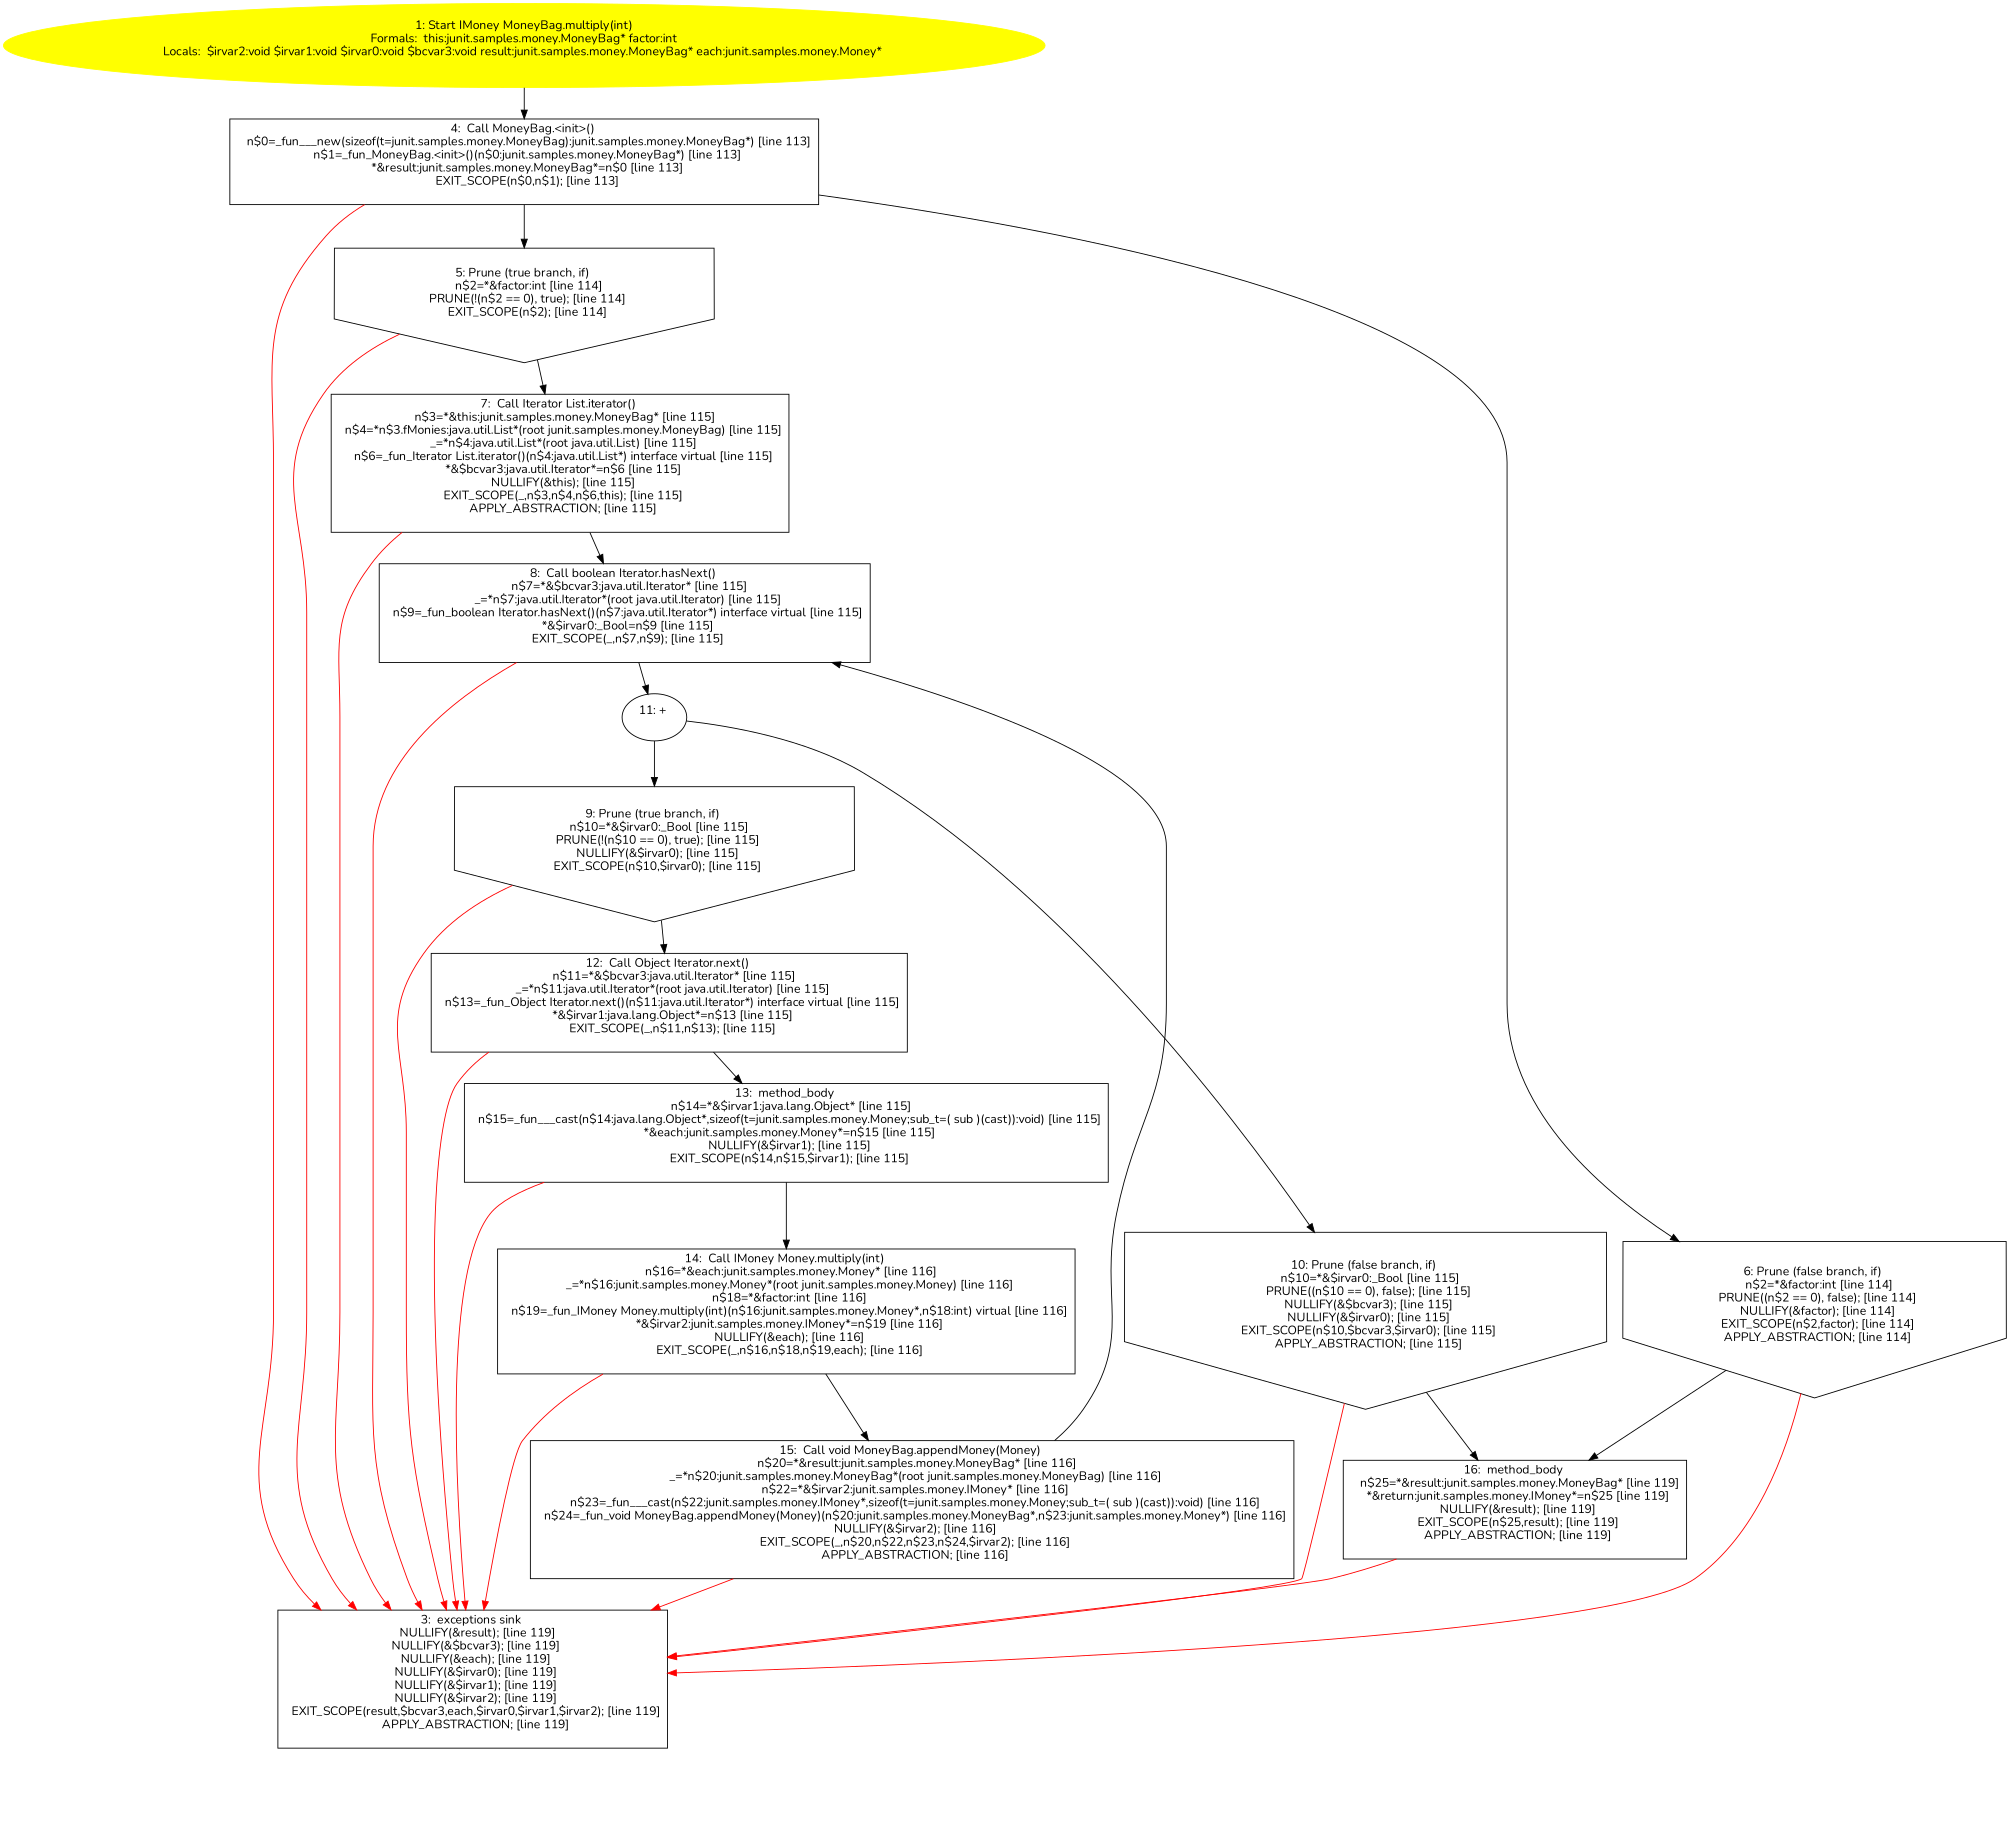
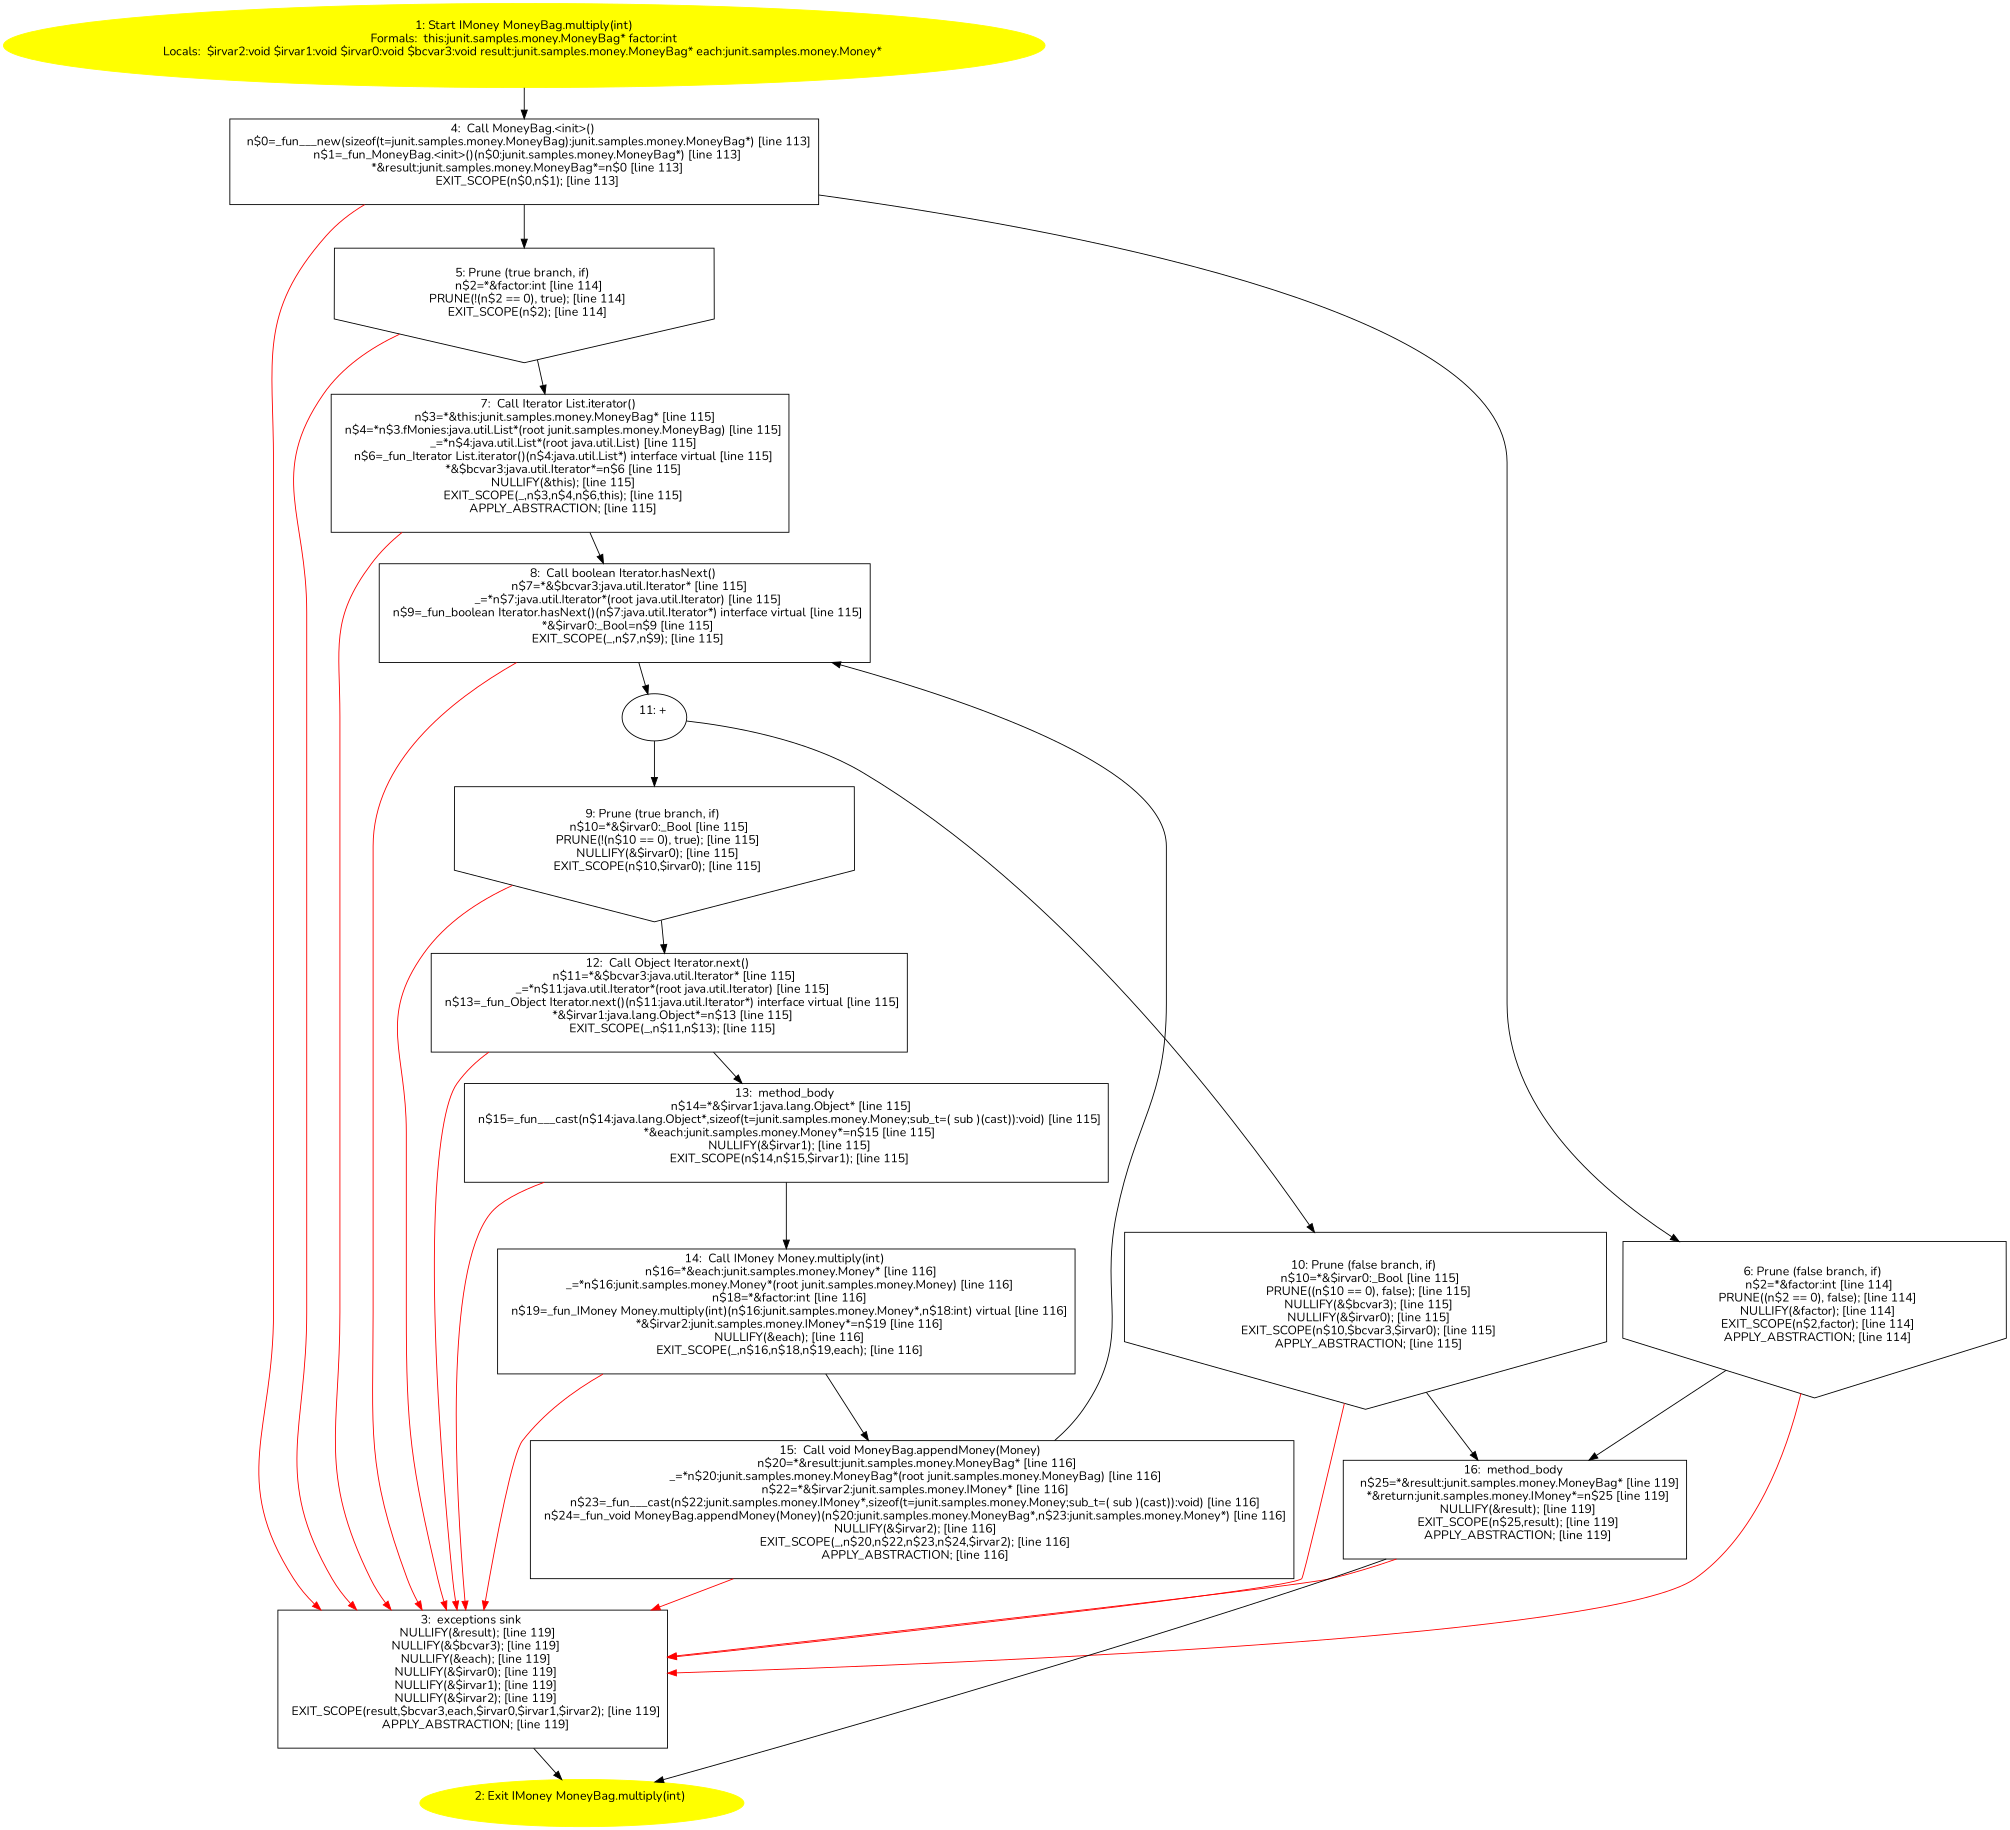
node "2: Exit IMoney MoneyBag.multiply(int)": added
